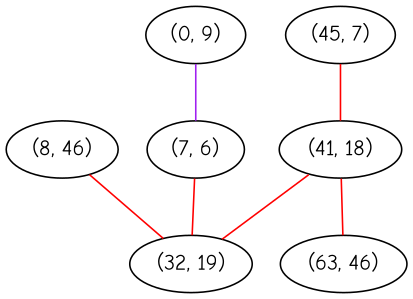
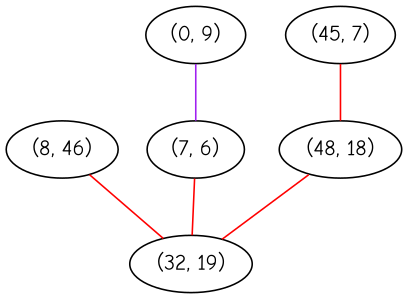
node "(41, 18)": label "(41, 18)" -> "(48, 18)"
node "(63, 46)": removed
